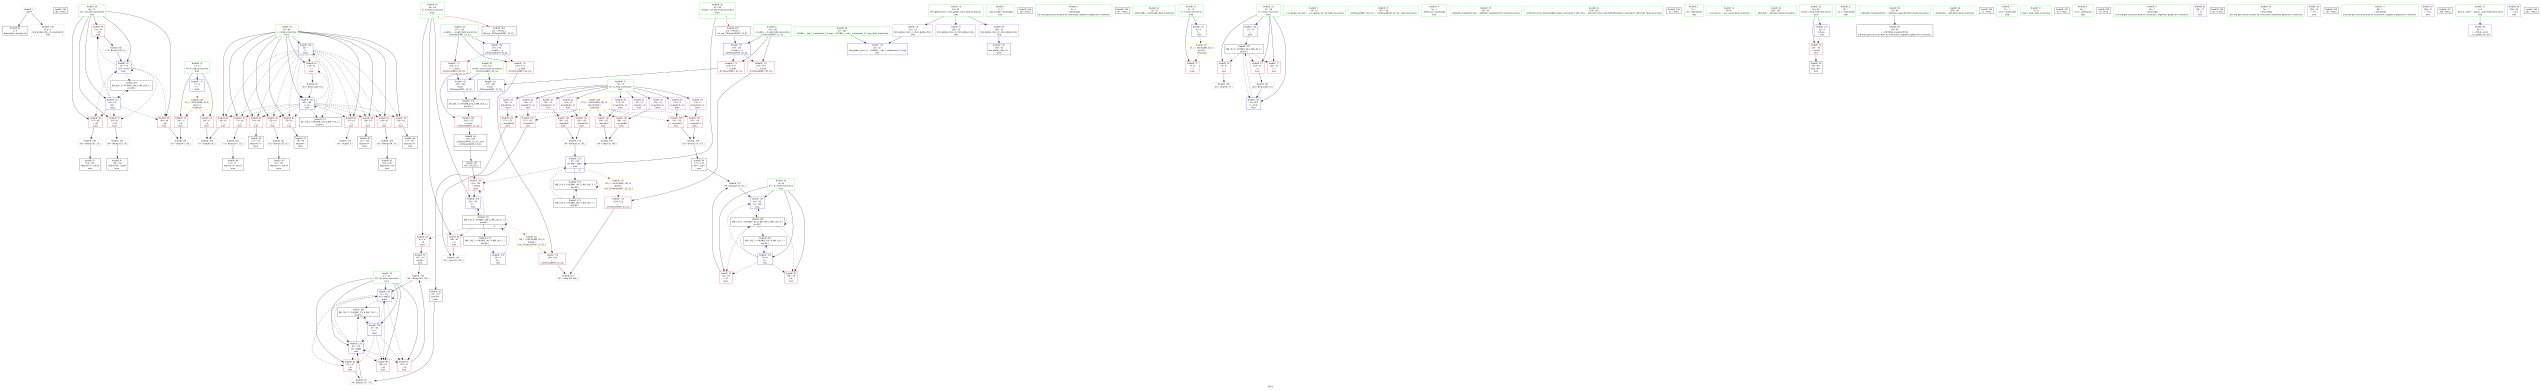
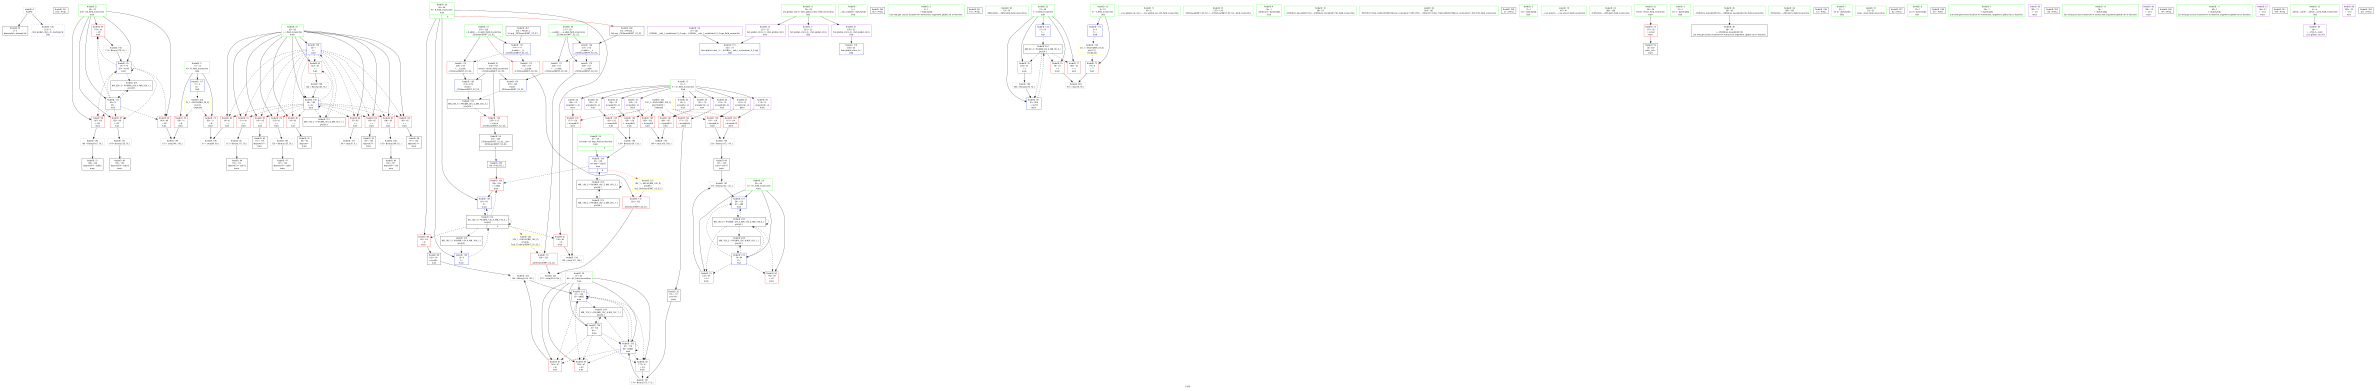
edge "NodeID: 28" -> "NodeID: 267": removed
node "NodeID: 38": color green -> purple
node "NodeID: 121": removed
edge "NodeID: 37" -> "NodeID: 112": color black -> red
edge "NodeID: 72" -> "NodeID: 200": added
edge "NodeID: 117" -> "NodeID: 226": color red -> black
edge "NodeID: 130" -> "NodeID: 93": color black -> red
edge "NodeID: 26" -> "NodeID: 125": added
edge "NodeID: 212" -> "NodeID: 128": now "NodeID: 218" -> "NodeID: 128"
